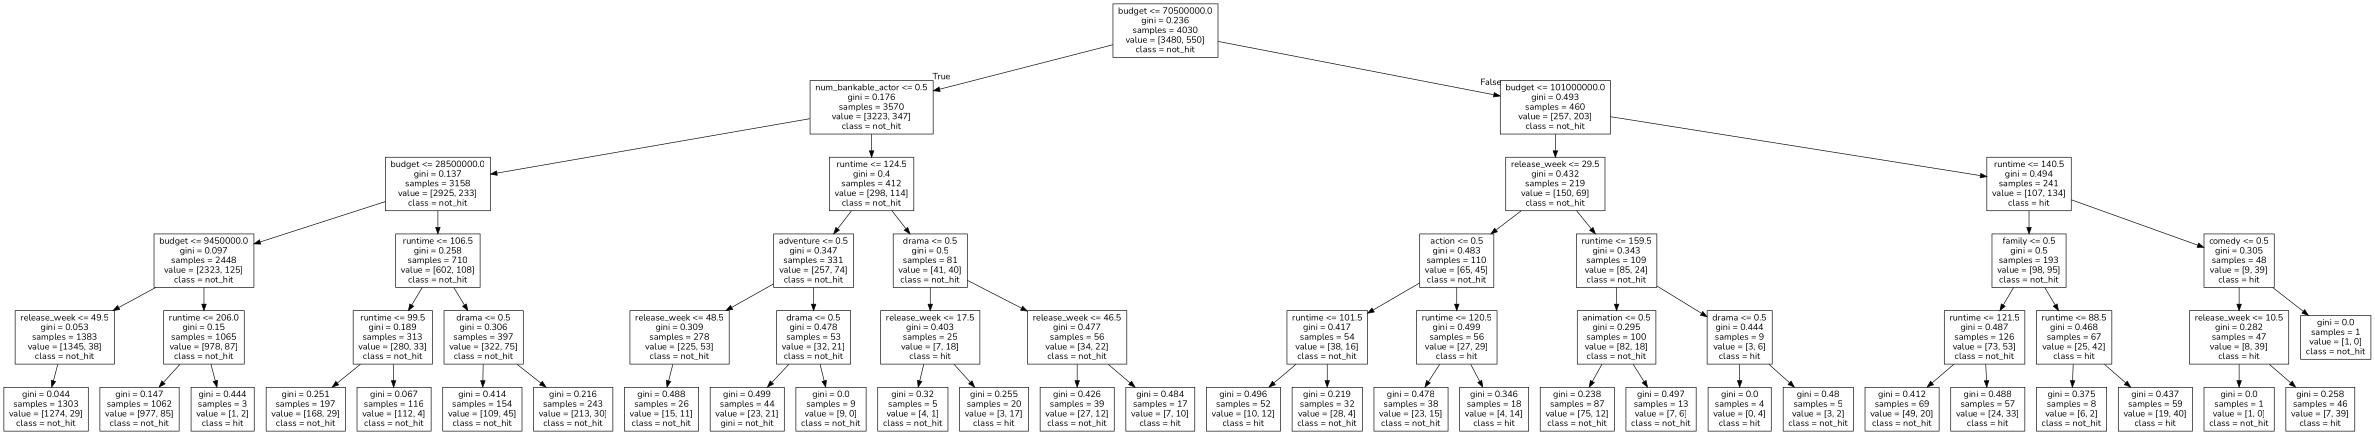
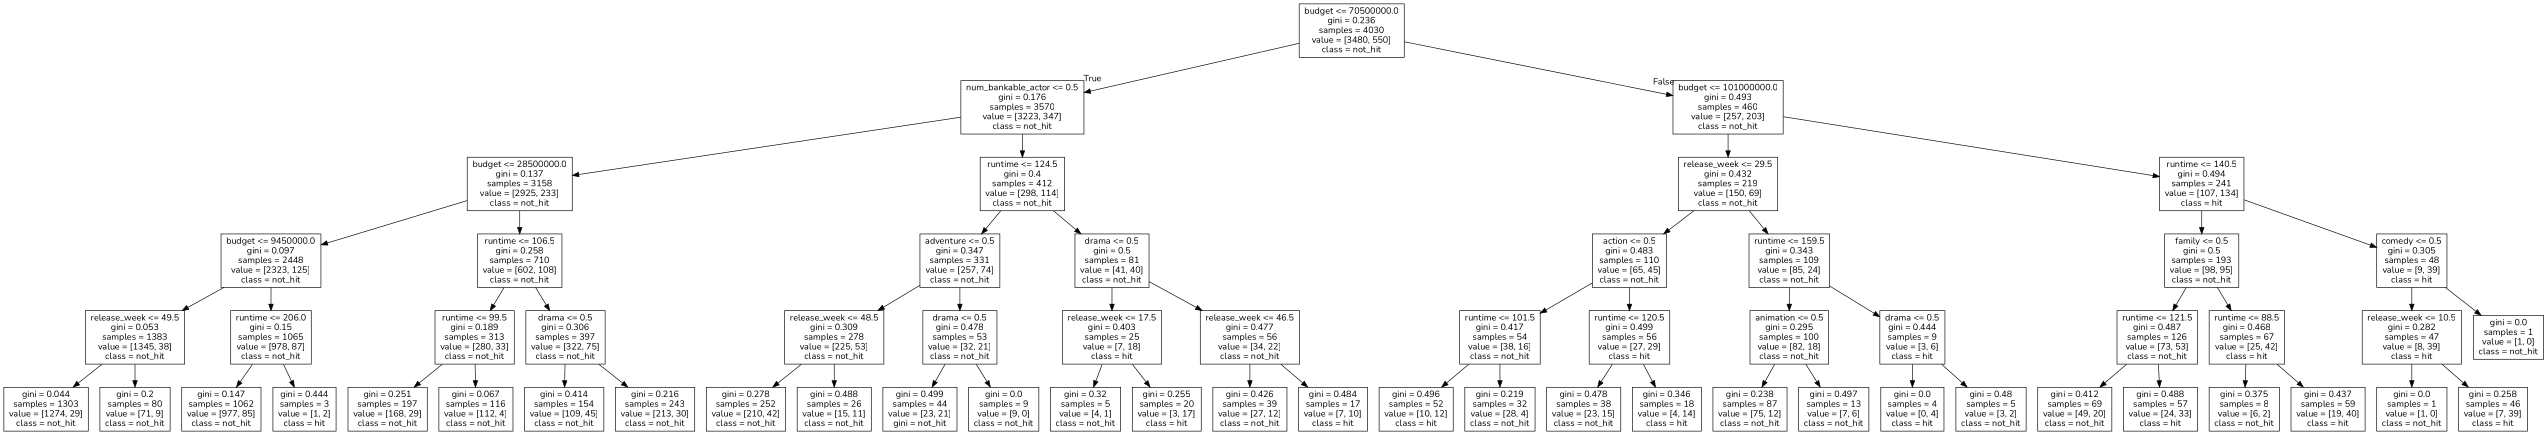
node "gini = 0.2 samples = 80 value = [71, 9] class = not_hit": added
node "gini = 0.278 samples = 252 value = [210, 42] class = not_hit": added
